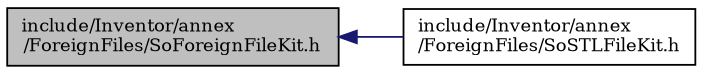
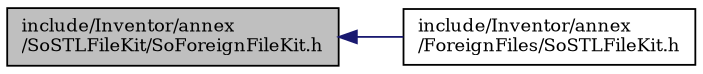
node "include/Inventor/annex /ForeignFiles/SoForeignFileKit.h": label "include/Inventor/annex /ForeignFiles/SoForeignFileKit.h" -> "include/Inventor/annex /SoSTLFileKit/SoForeignFileKit.h"
